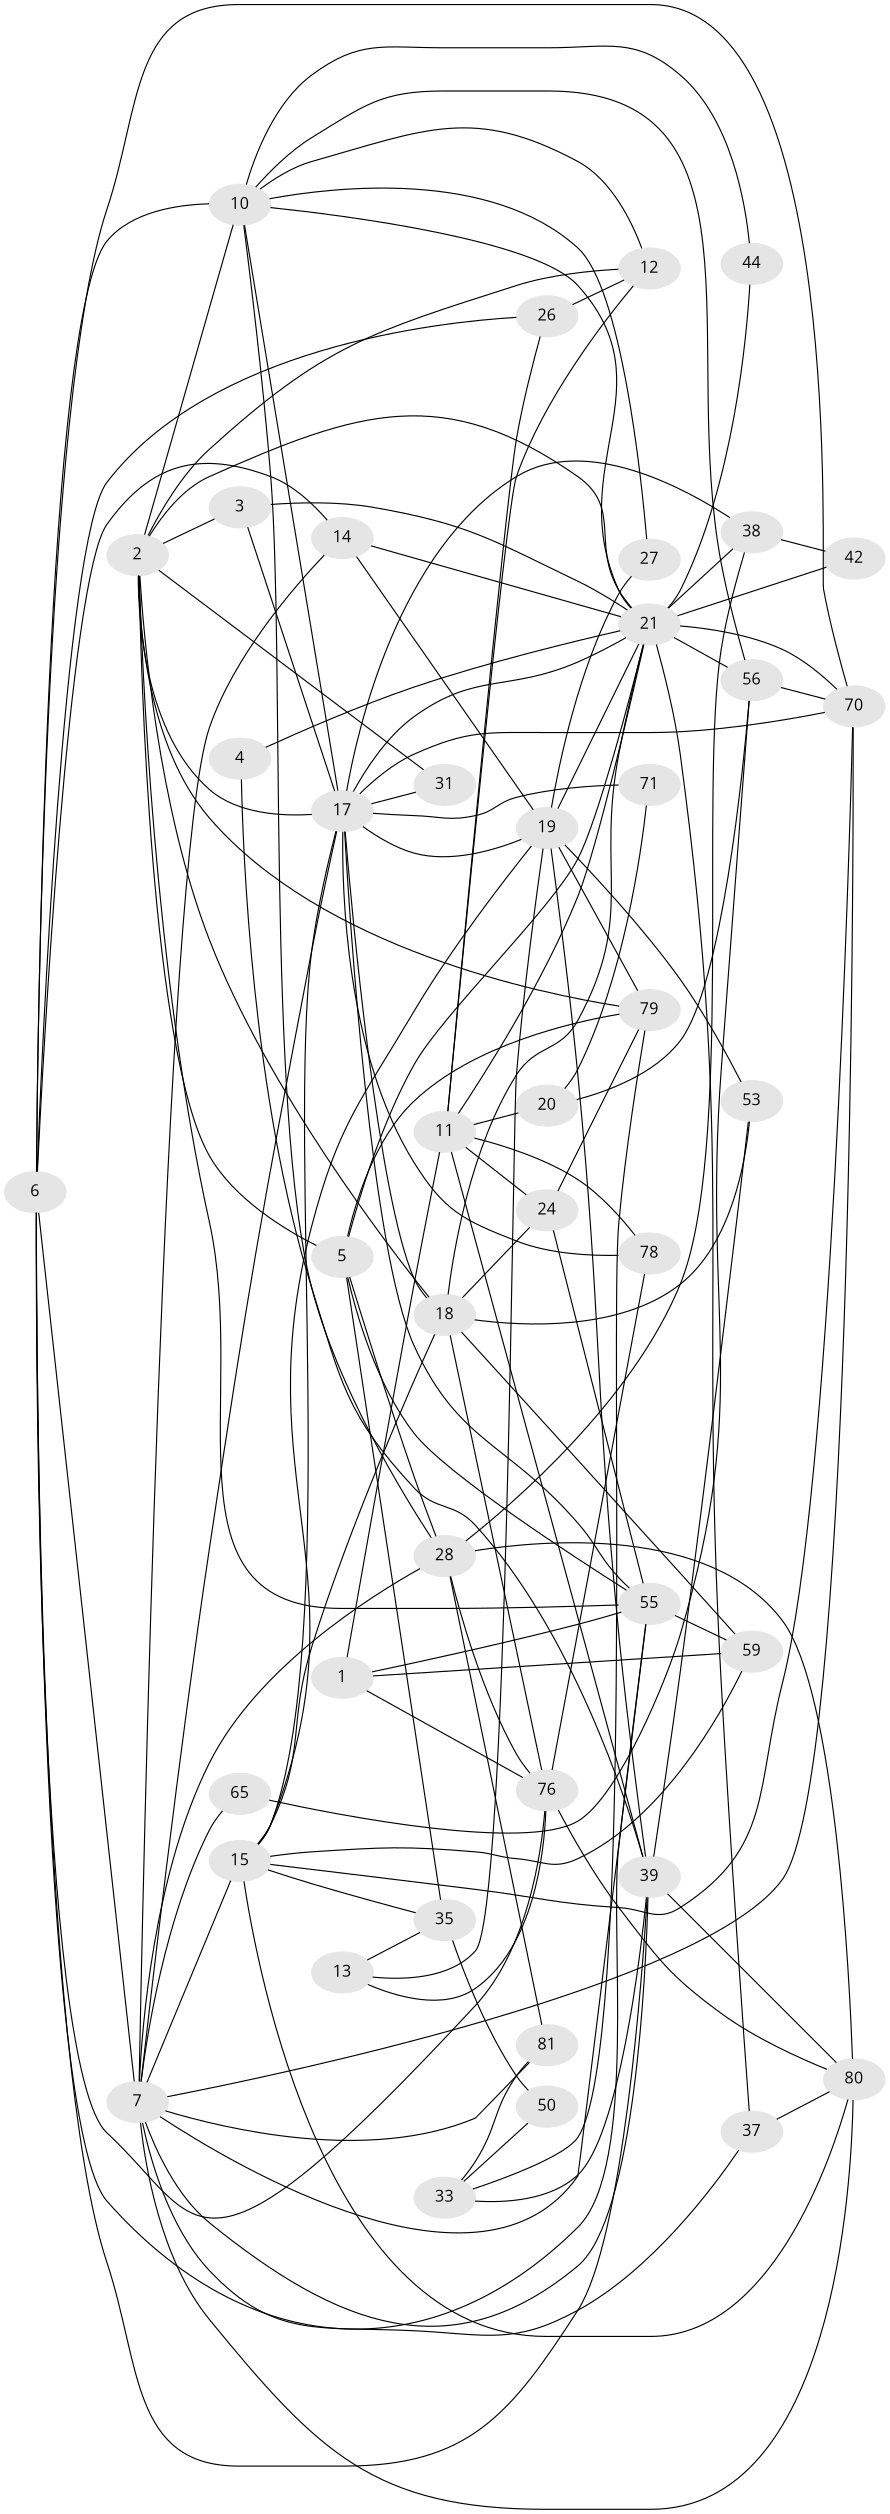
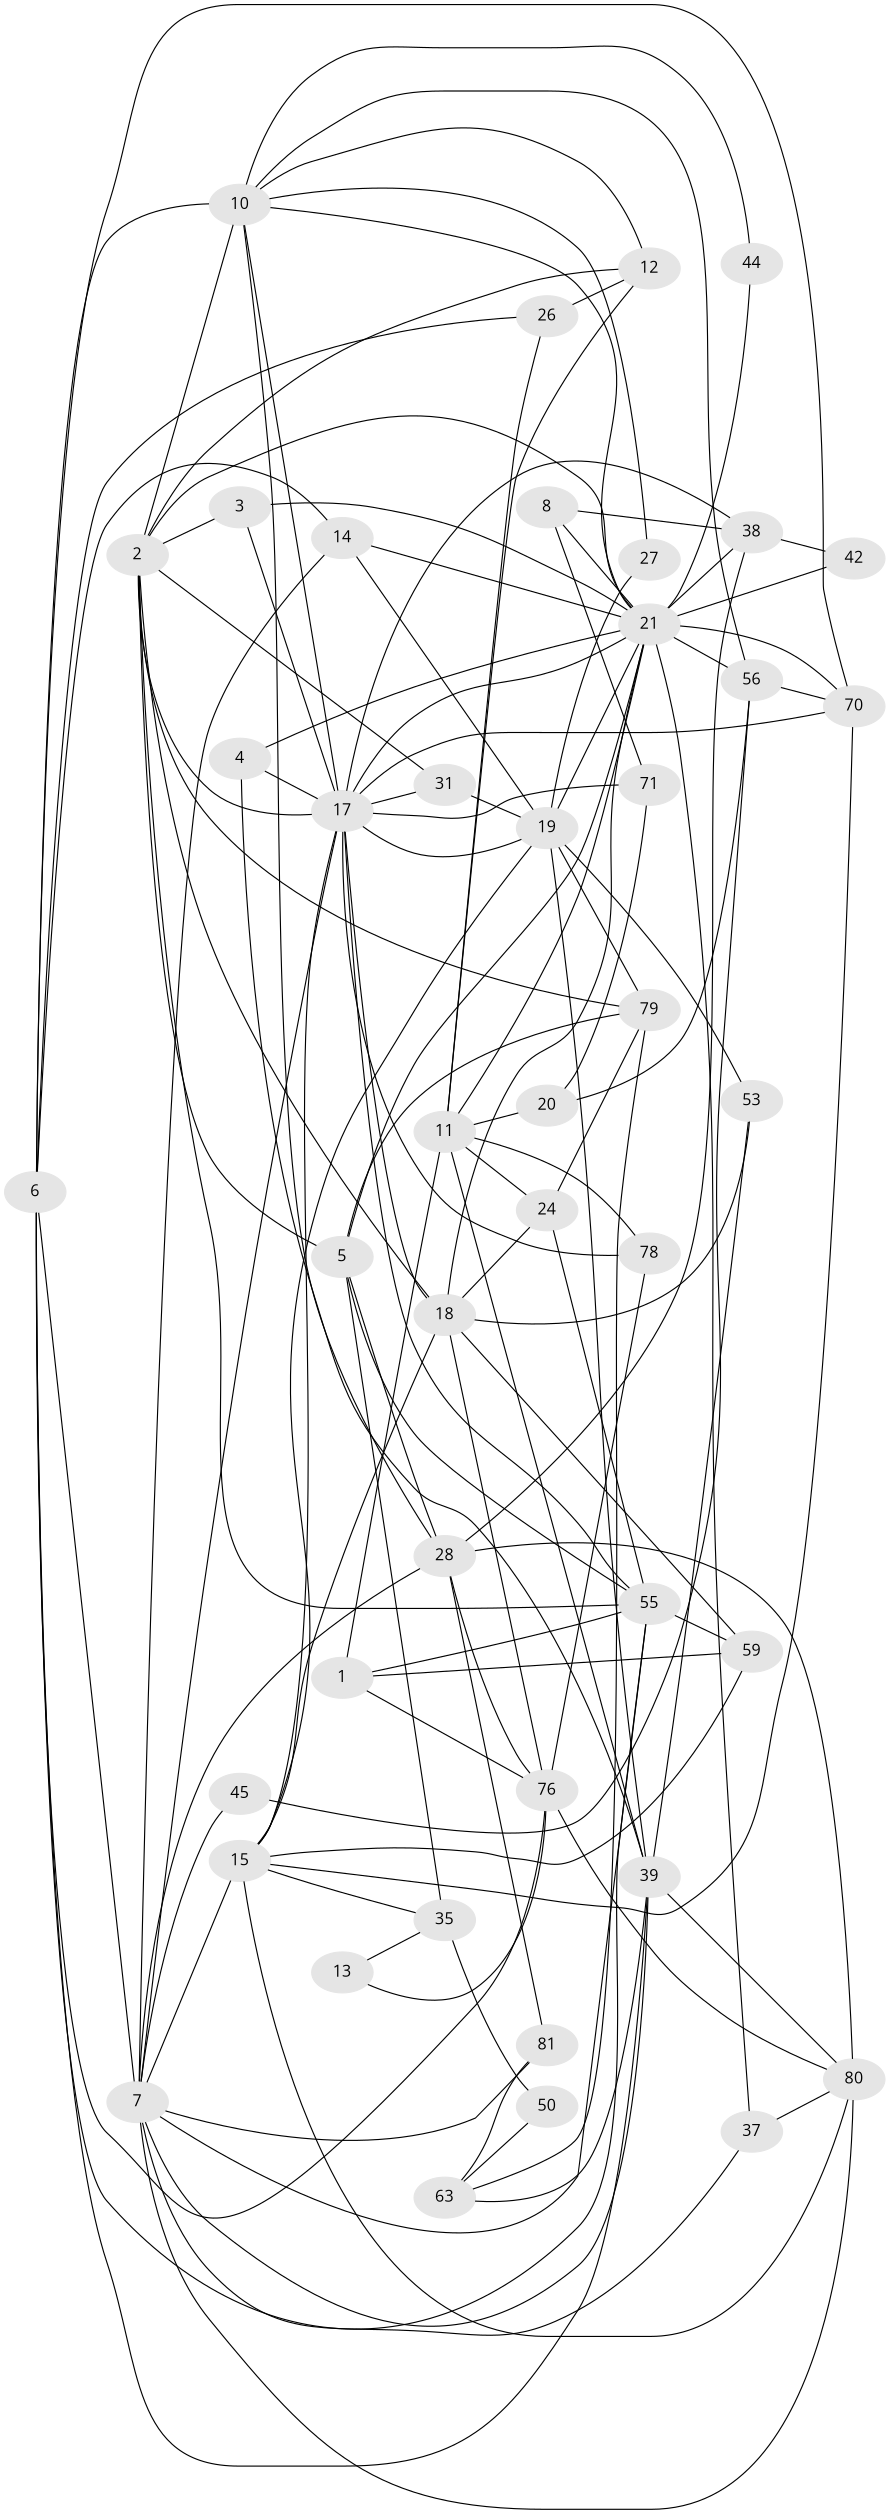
node "8": added
edge "4" -- "17": added
edge "19" -- "13": now "19" -- "31"
edge "70" -- "7": removed
node "65": label "65" -> "45"
node "33": label "33" -> "63"
